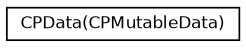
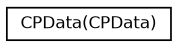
node "CPData(CPMutableData)": label "CPData(CPMutableData)" -> "CPData(CPData)"
